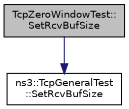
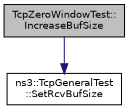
node "TcpZeroWindowTest:: SetRcvBufSize": label "TcpZeroWindowTest:: SetRcvBufSize" -> "TcpZeroWindowTest:: IncreaseBufSize"
